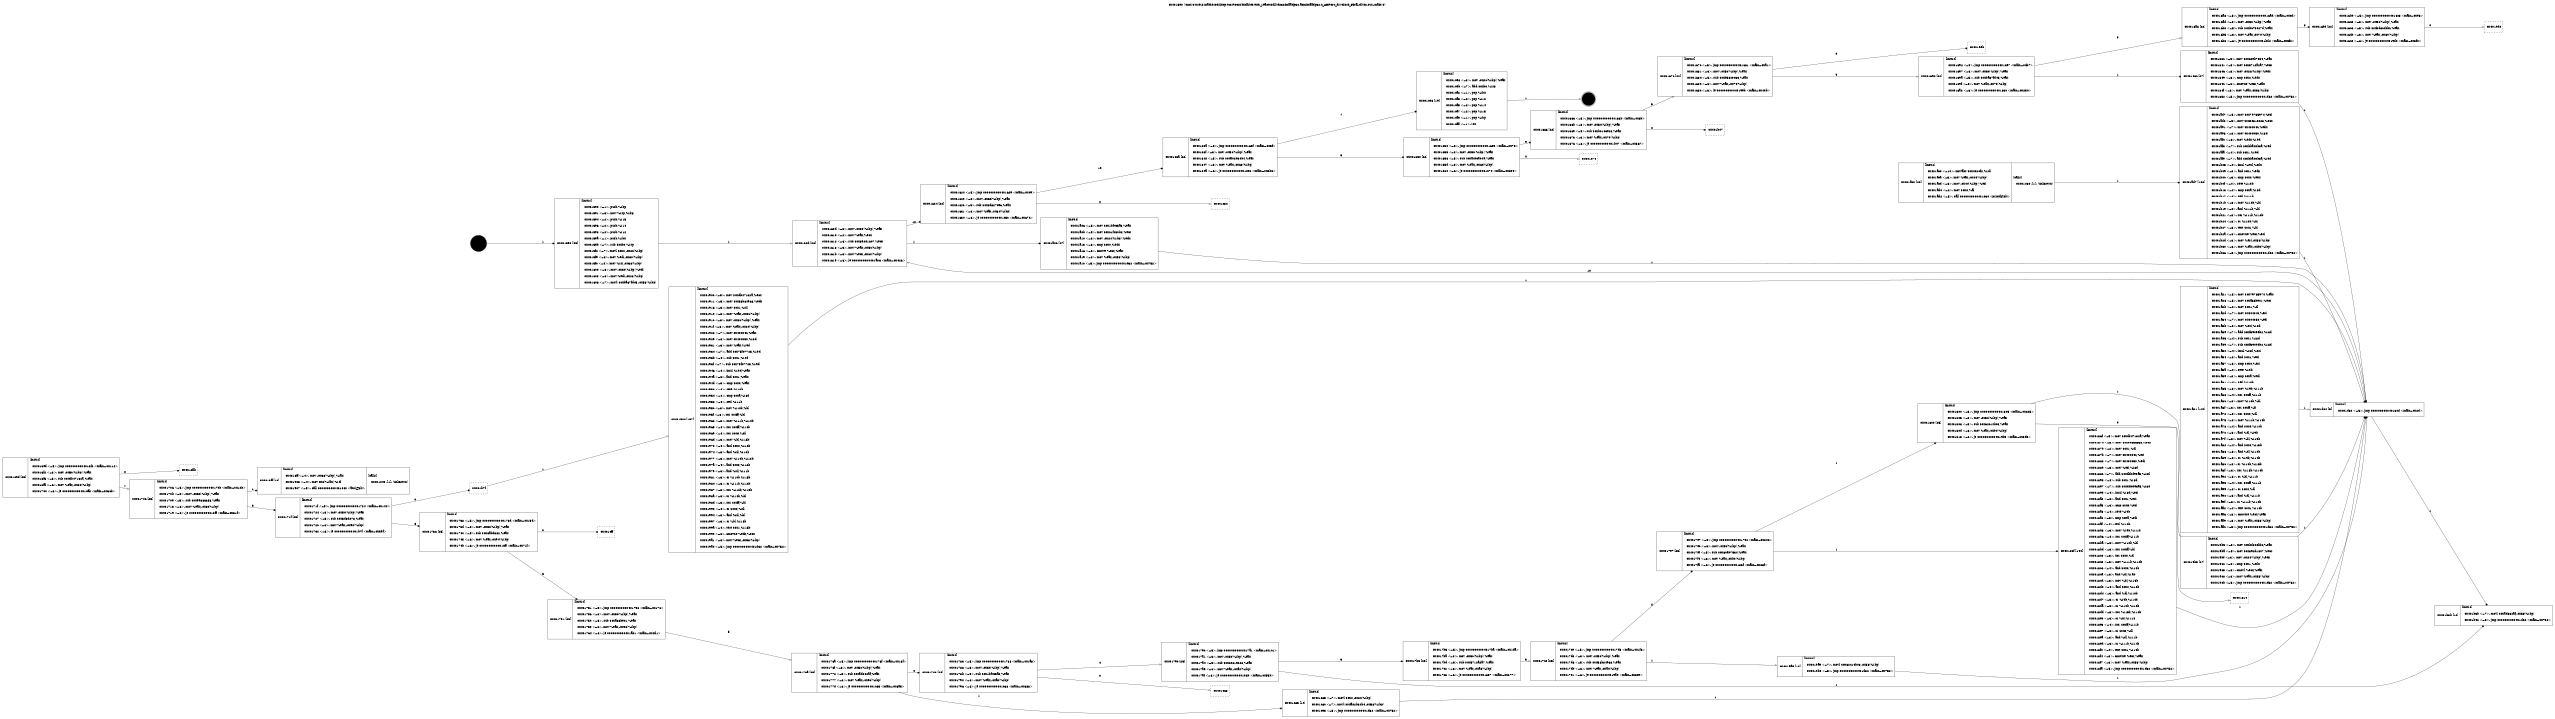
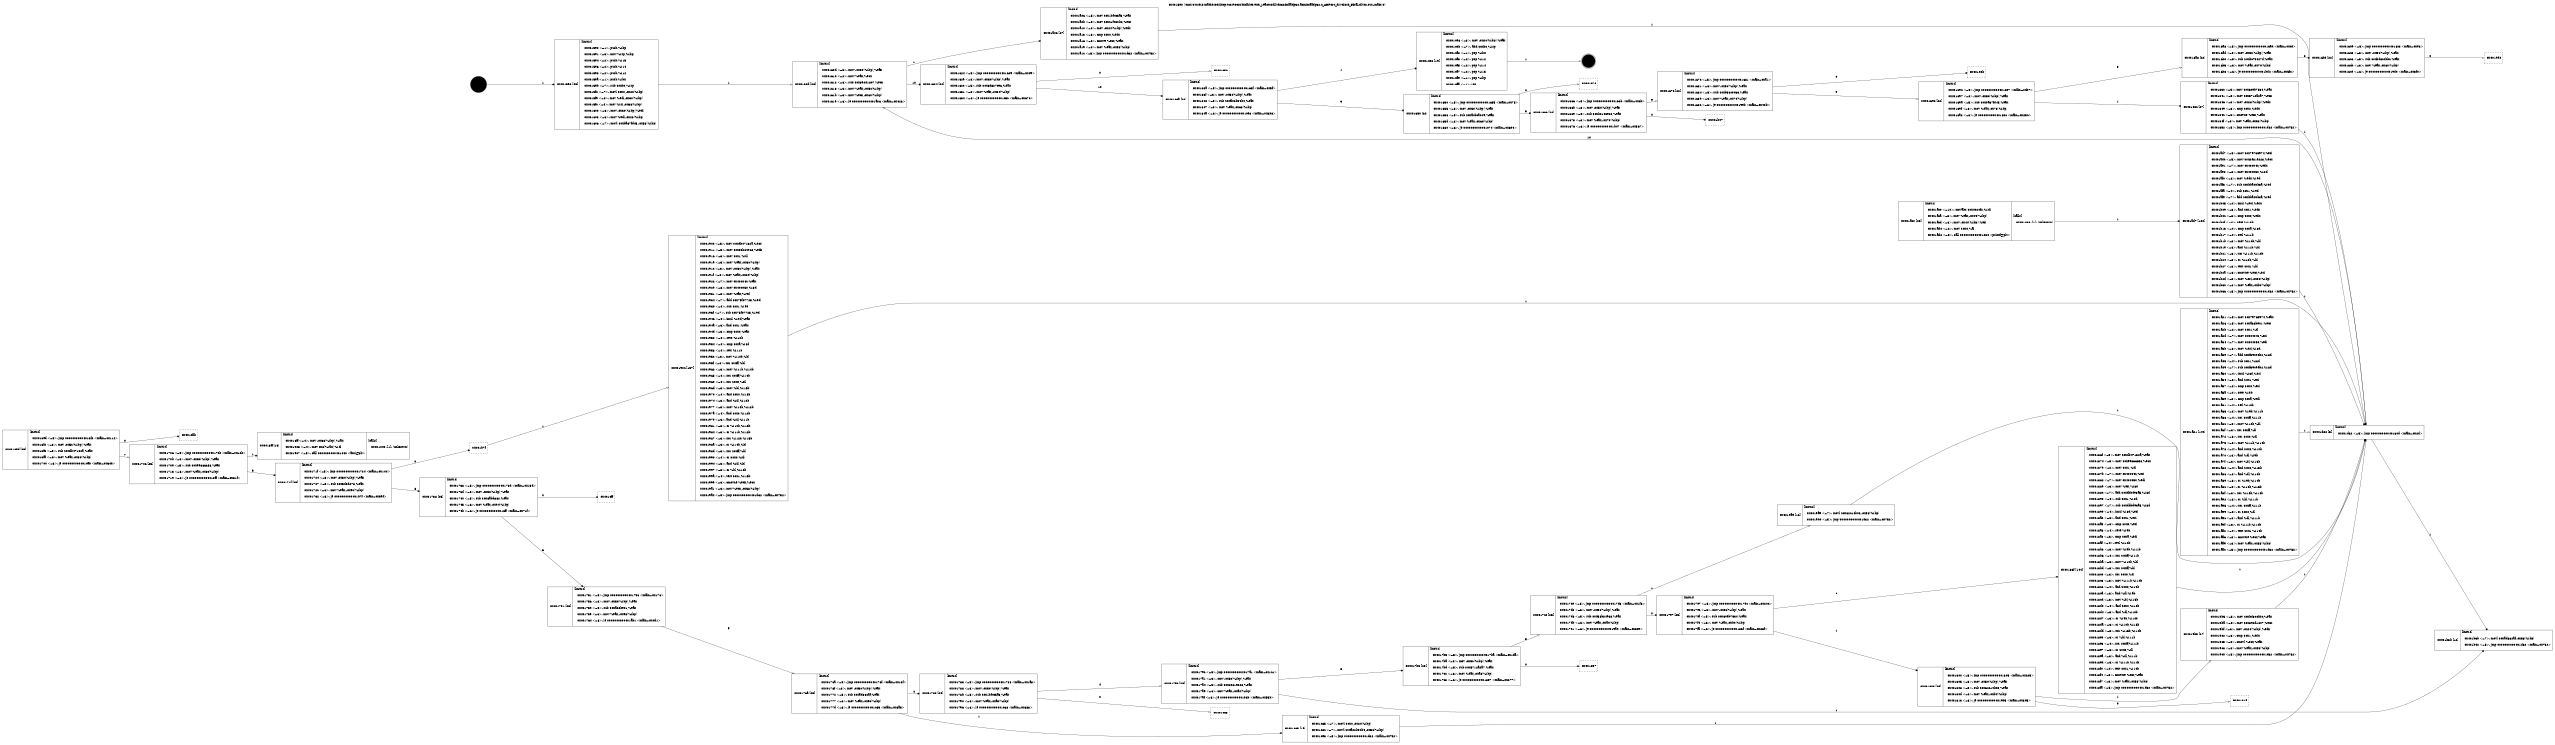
node "0x401857": added
